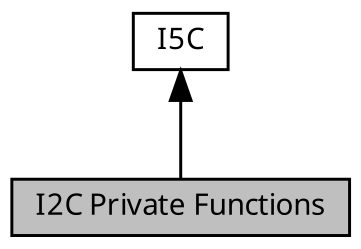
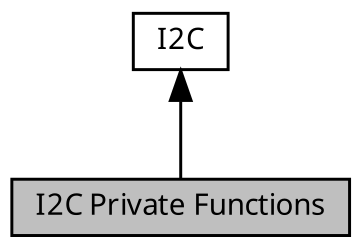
node "I5C": label "I5C" -> "I2C"
